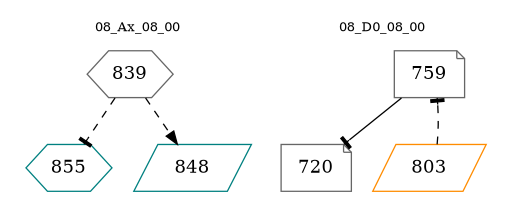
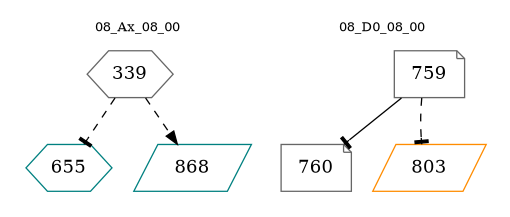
node "839": label "839" -> "339"
edge "803" -> "759": reversed
node "855": label "855" -> "655"
node "848": label "848" -> "868"
node "720": label "720" -> "760"
